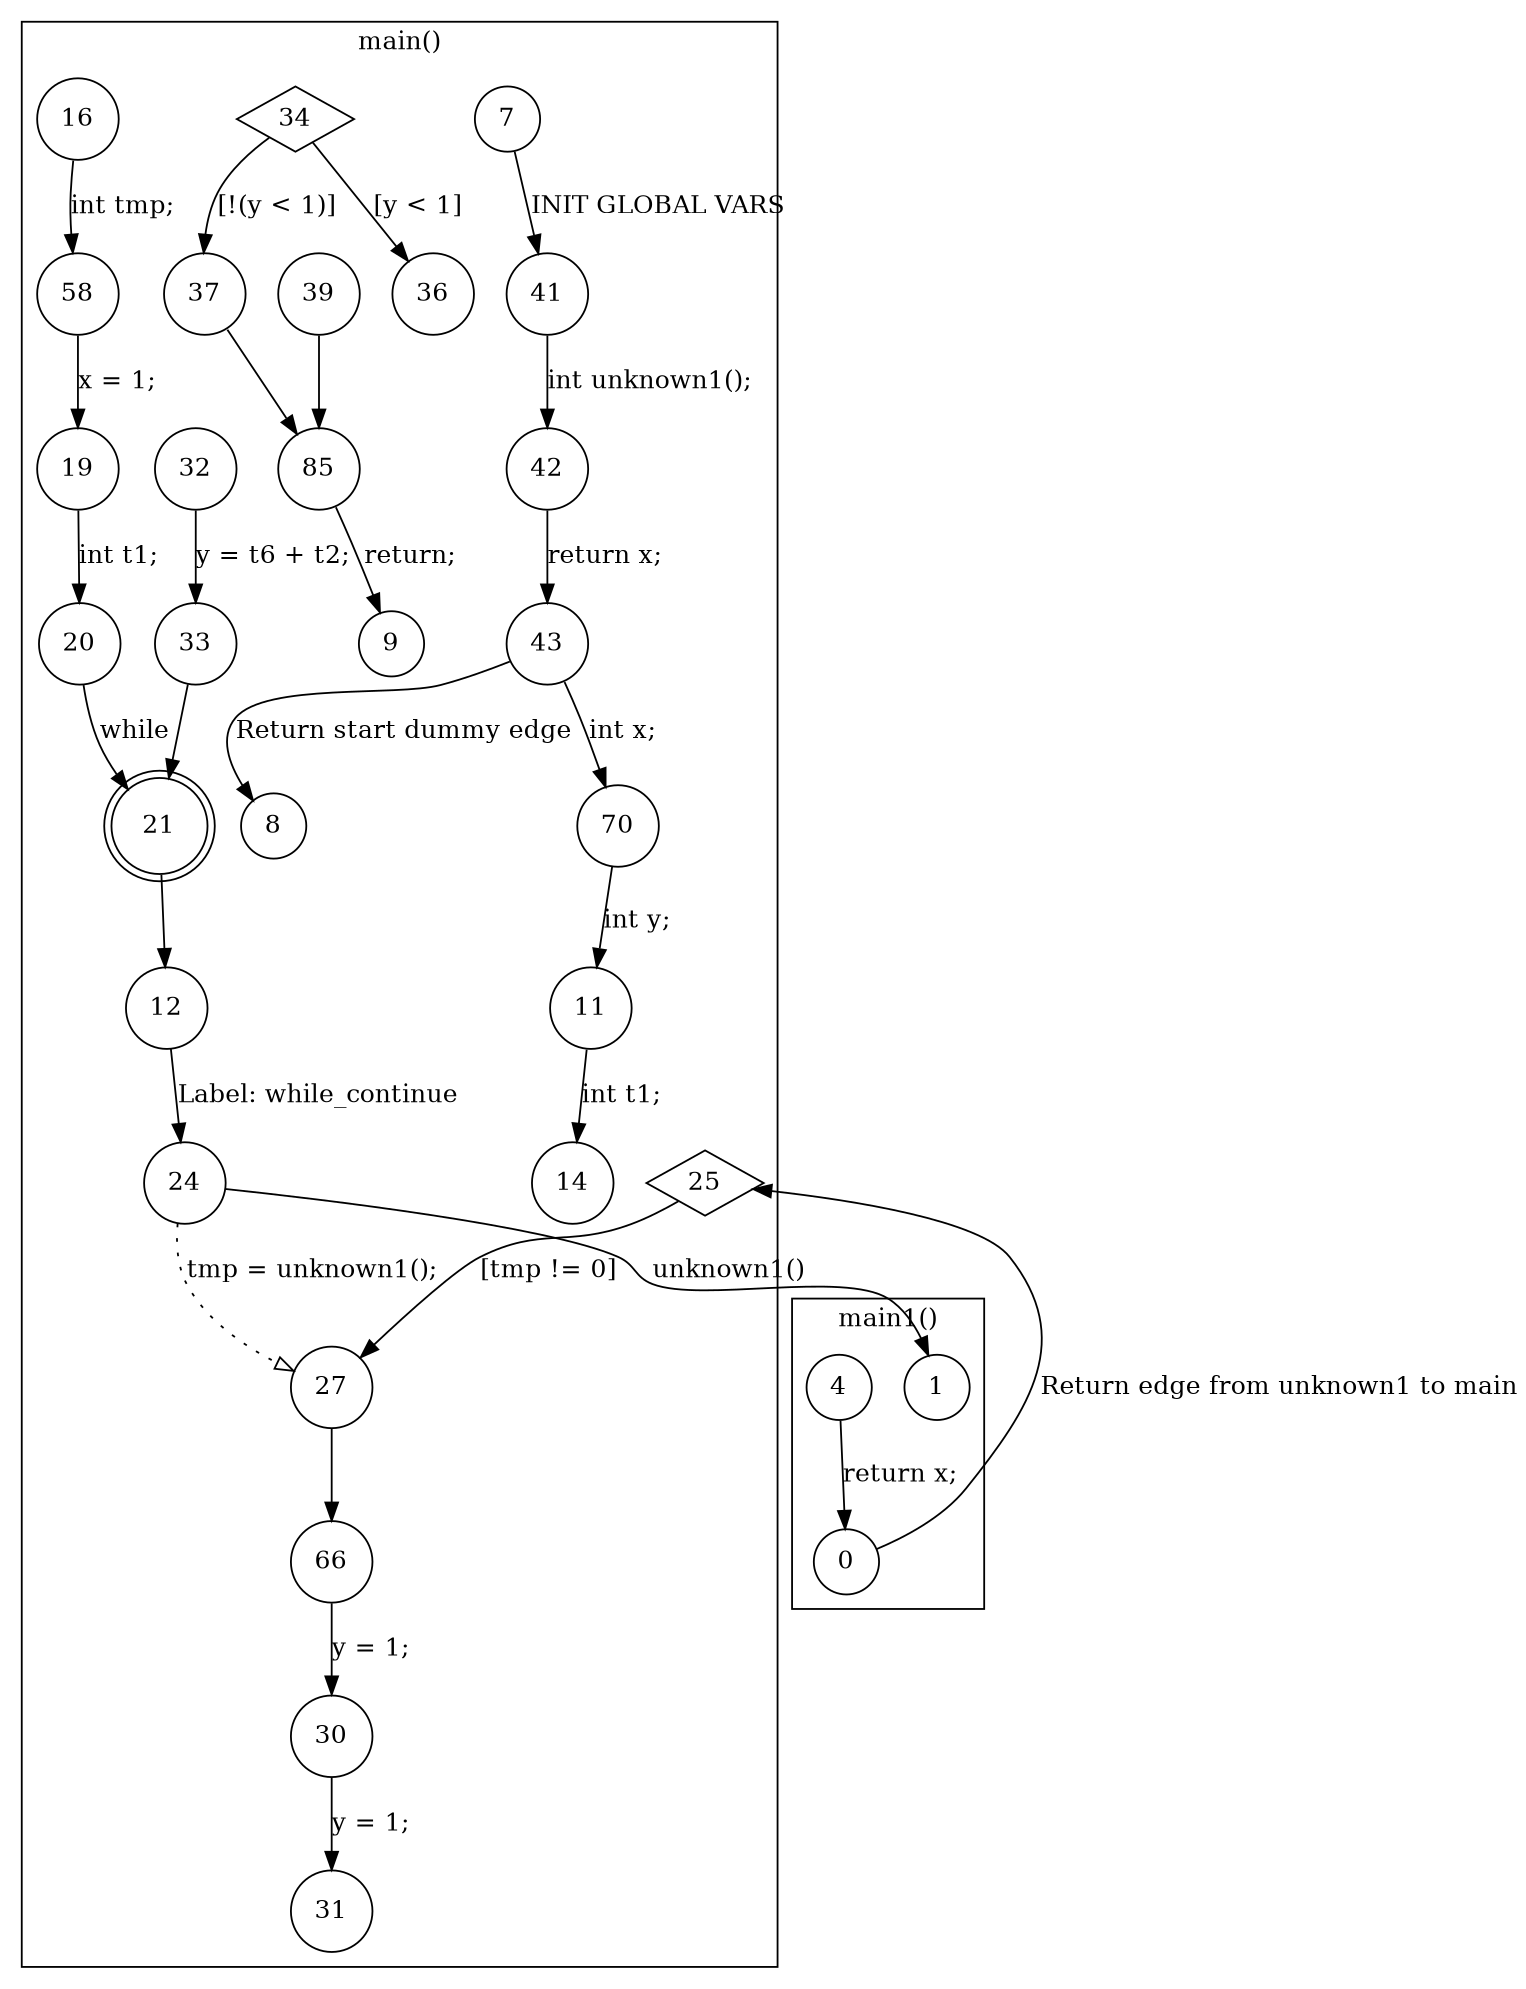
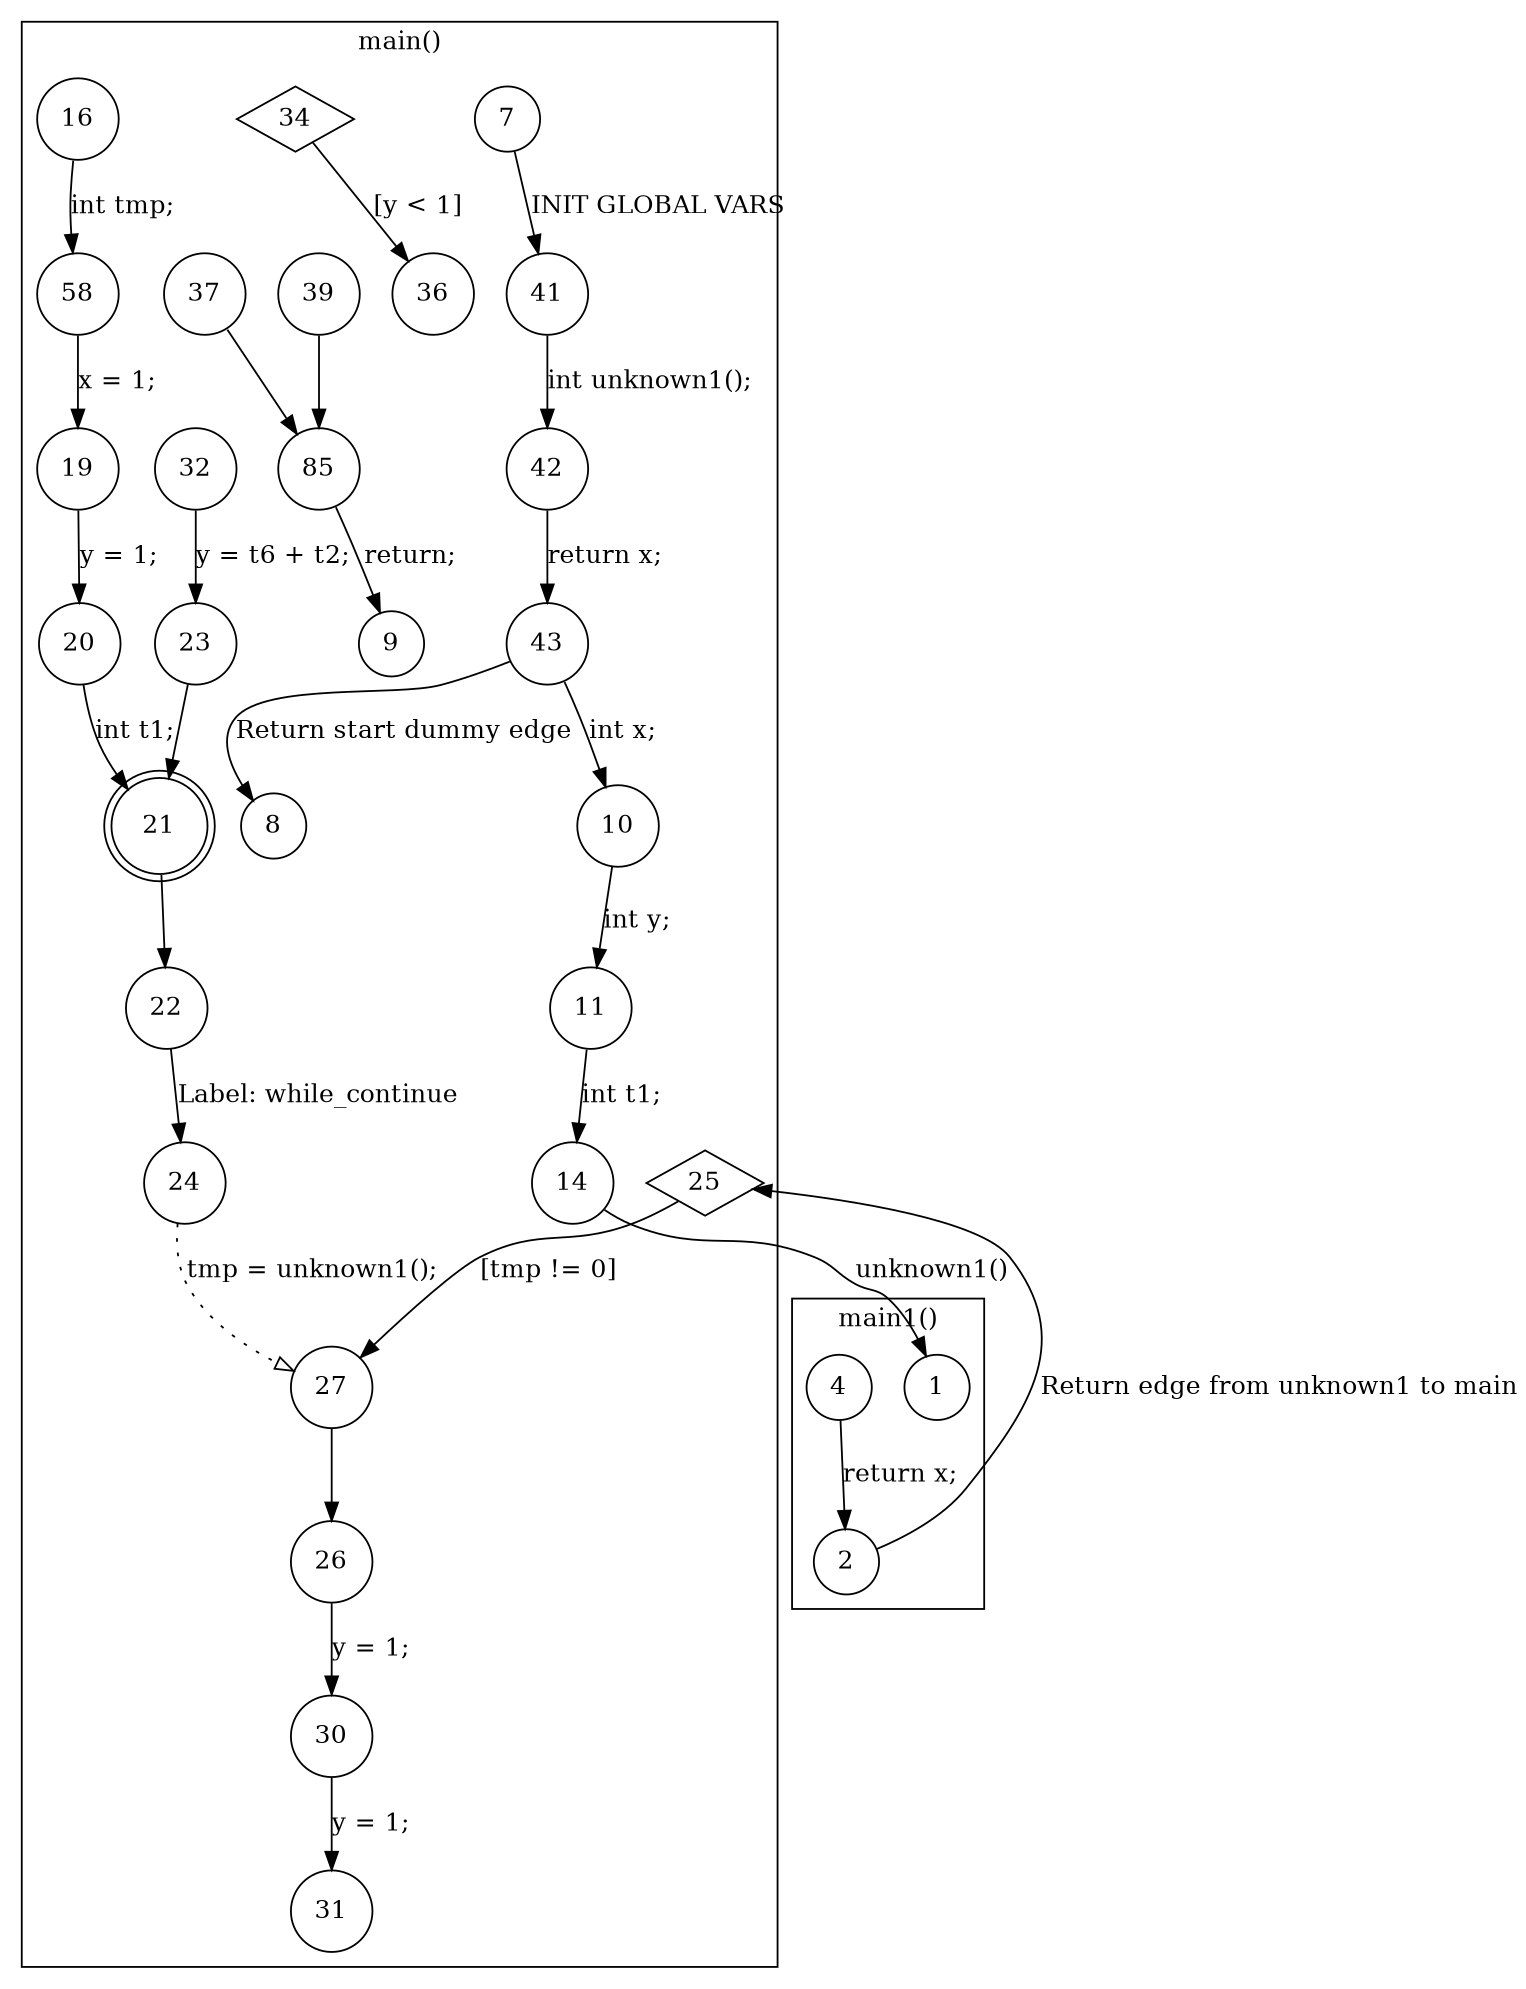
edge "34" -> "37": removed, label "[!(y < 1)]"
edge "19" -> "20": label "int t1;" -> "y = 1;"
node "33": label "33" -> "23"
edge "20" -> "21": label "while" -> "int t1;"
node "70": label "70" -> "10"
node "12": label "12" -> "22"
edge "24" -> "1": now "14" -> "1"
node "66": label "66" -> "26"
node "0": label "0" -> "2"
